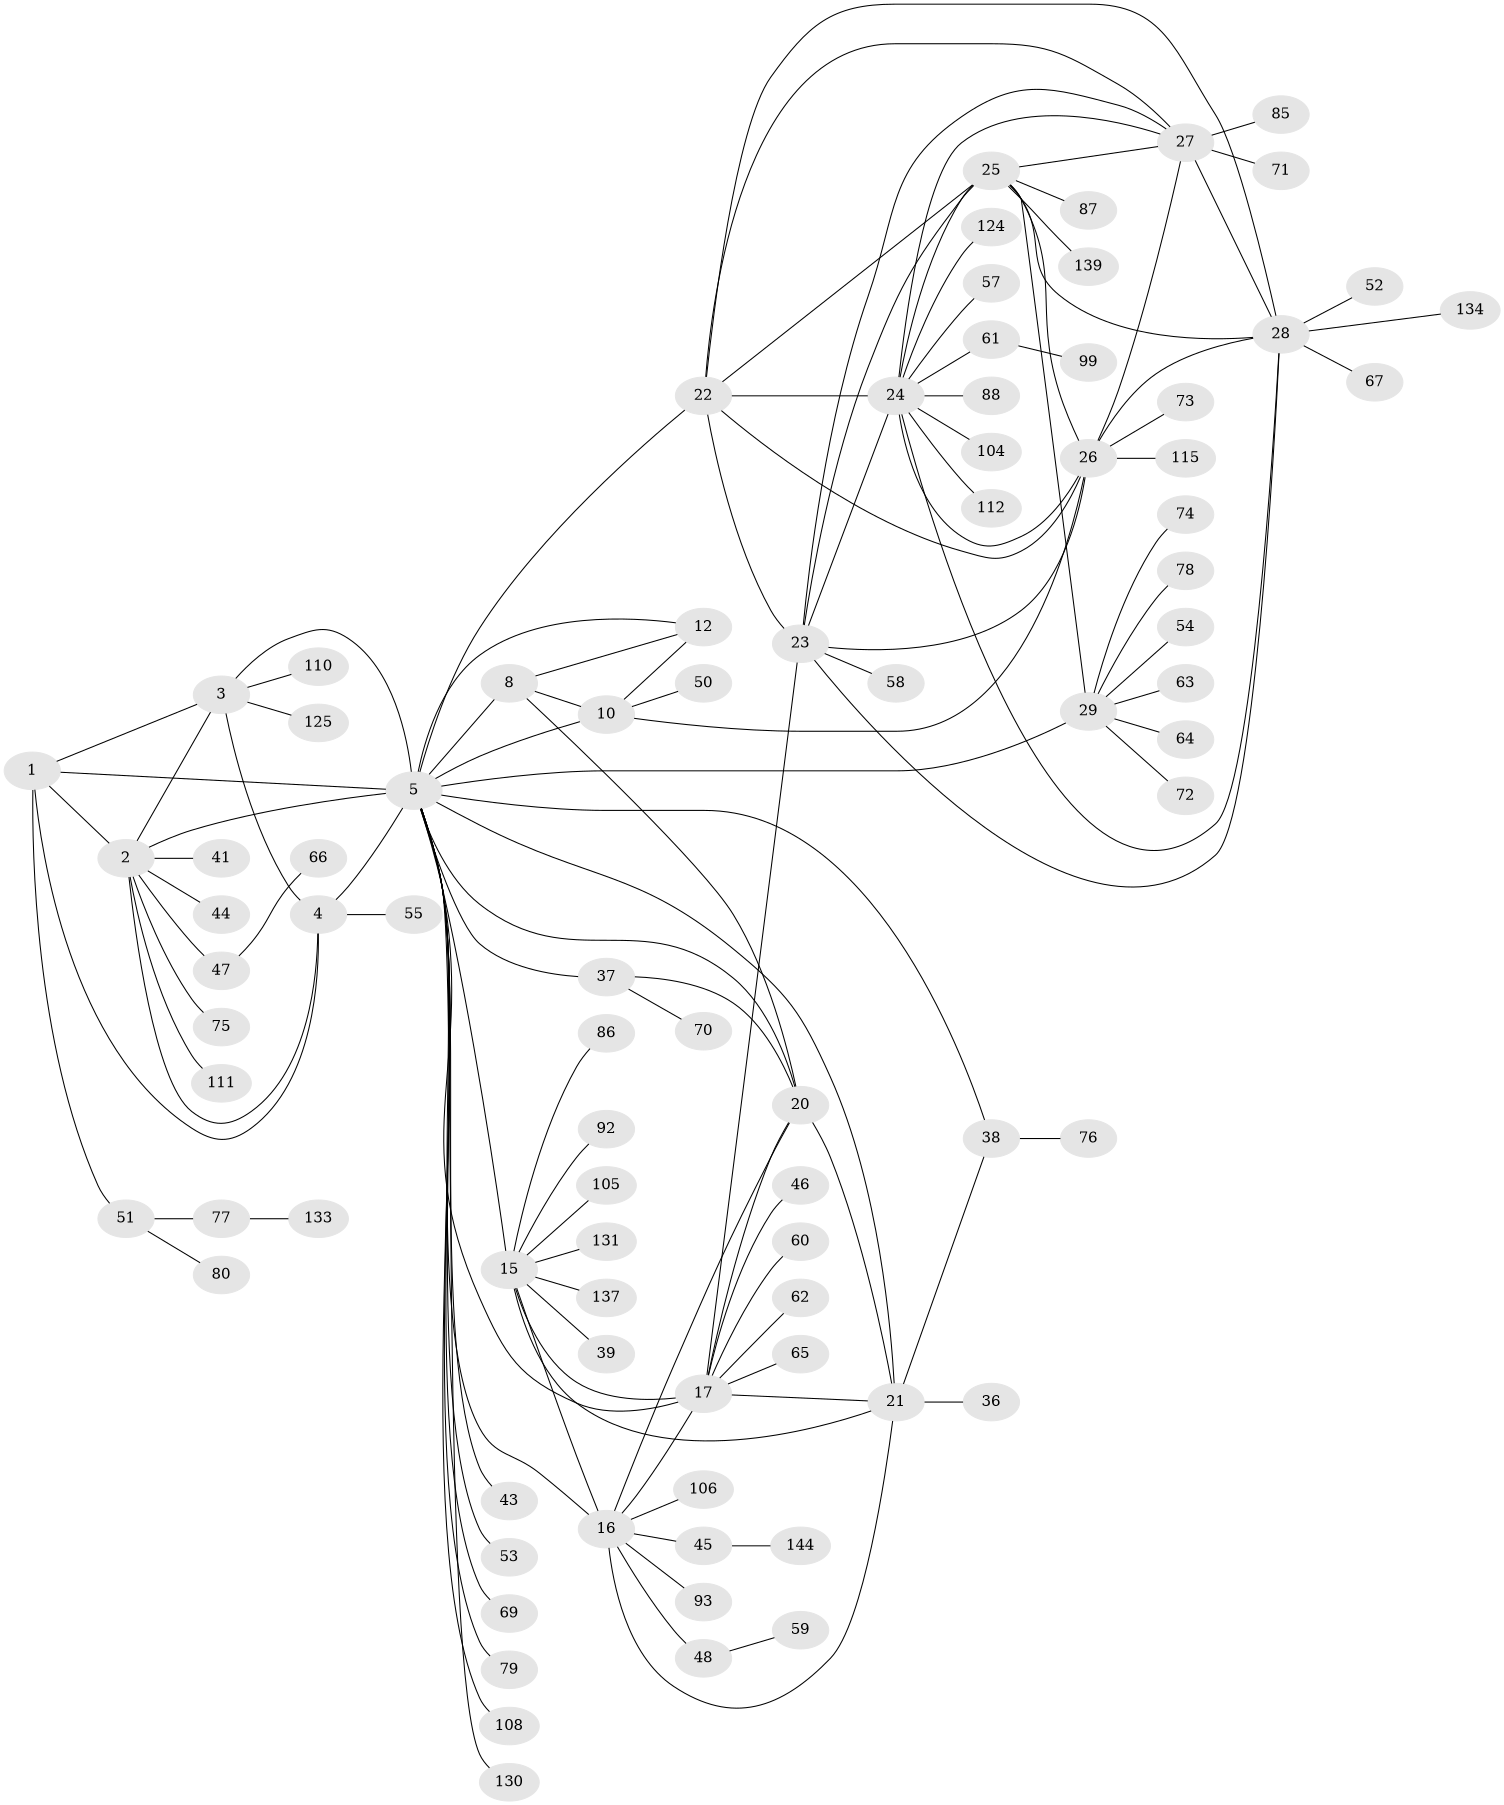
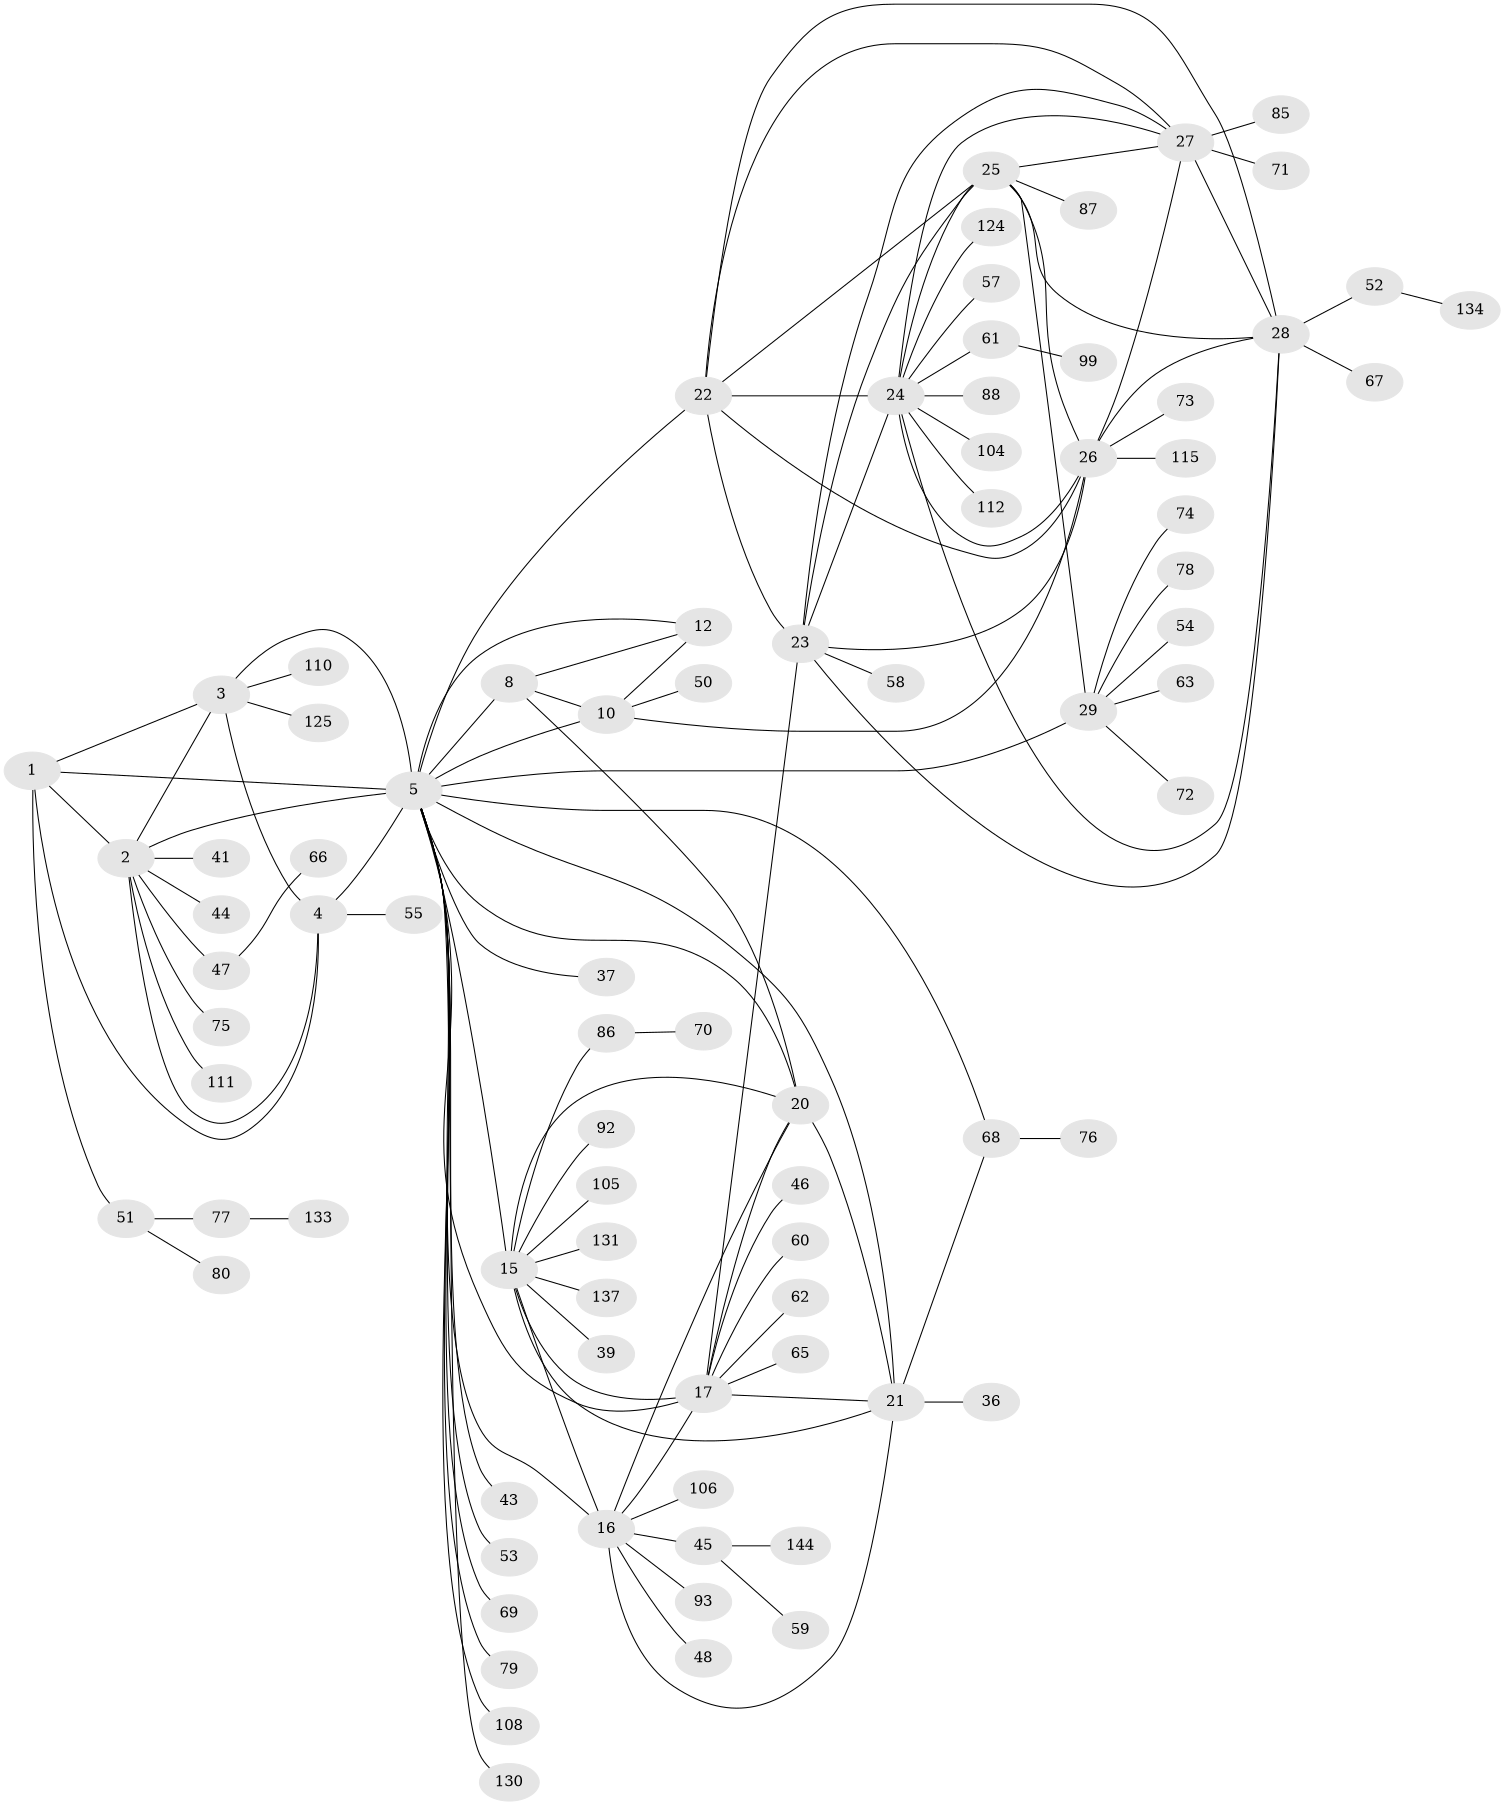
node "139": removed
edge "134" -- "28": now "134" -- "52"
node "64": removed
edge "37" -- "20": now "15" -- "20"
edge "37" -- "70": now "86" -- "70"
node "38": label "38" -> "68"
edge "59" -- "48": now "59" -- "45"
